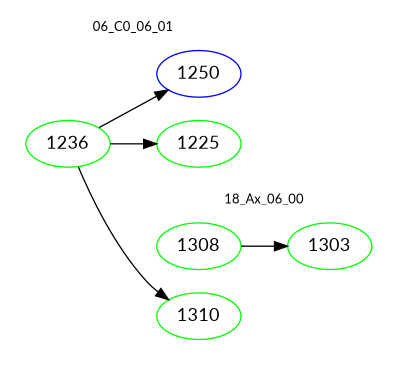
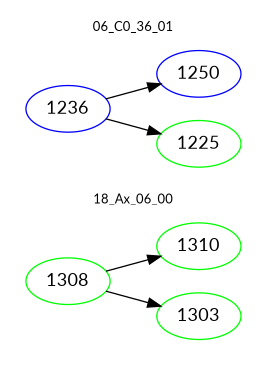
cluster "06_C0_06_01": label "06_C0_06_01" -> "06_C0_36_01"
node "1236": color green -> blue
edge "1236" -> "1310": now "1308" -> "1310"
